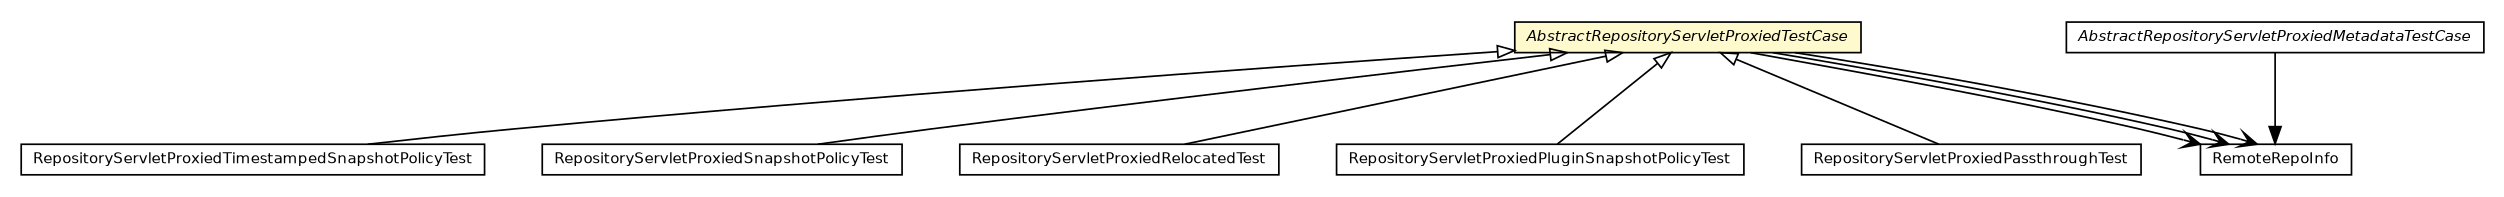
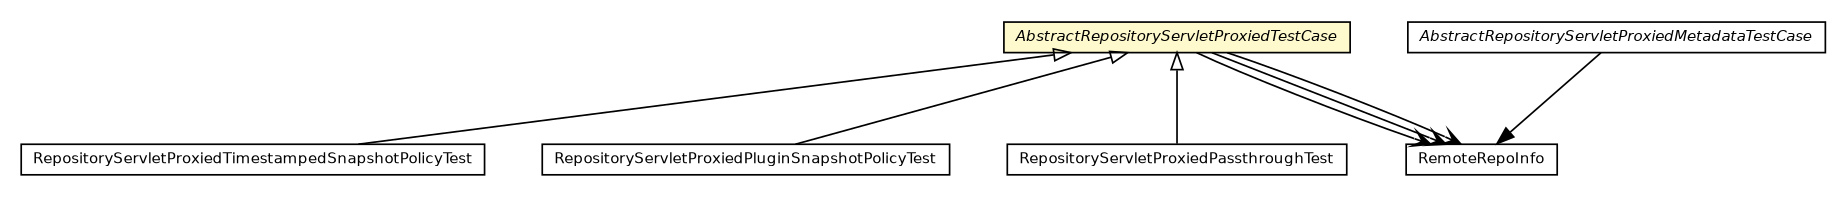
node "RepositoryServletProxiedSnapshotPolicyTest": removed
node "RepositoryServletProxiedRelocatedTest": removed
